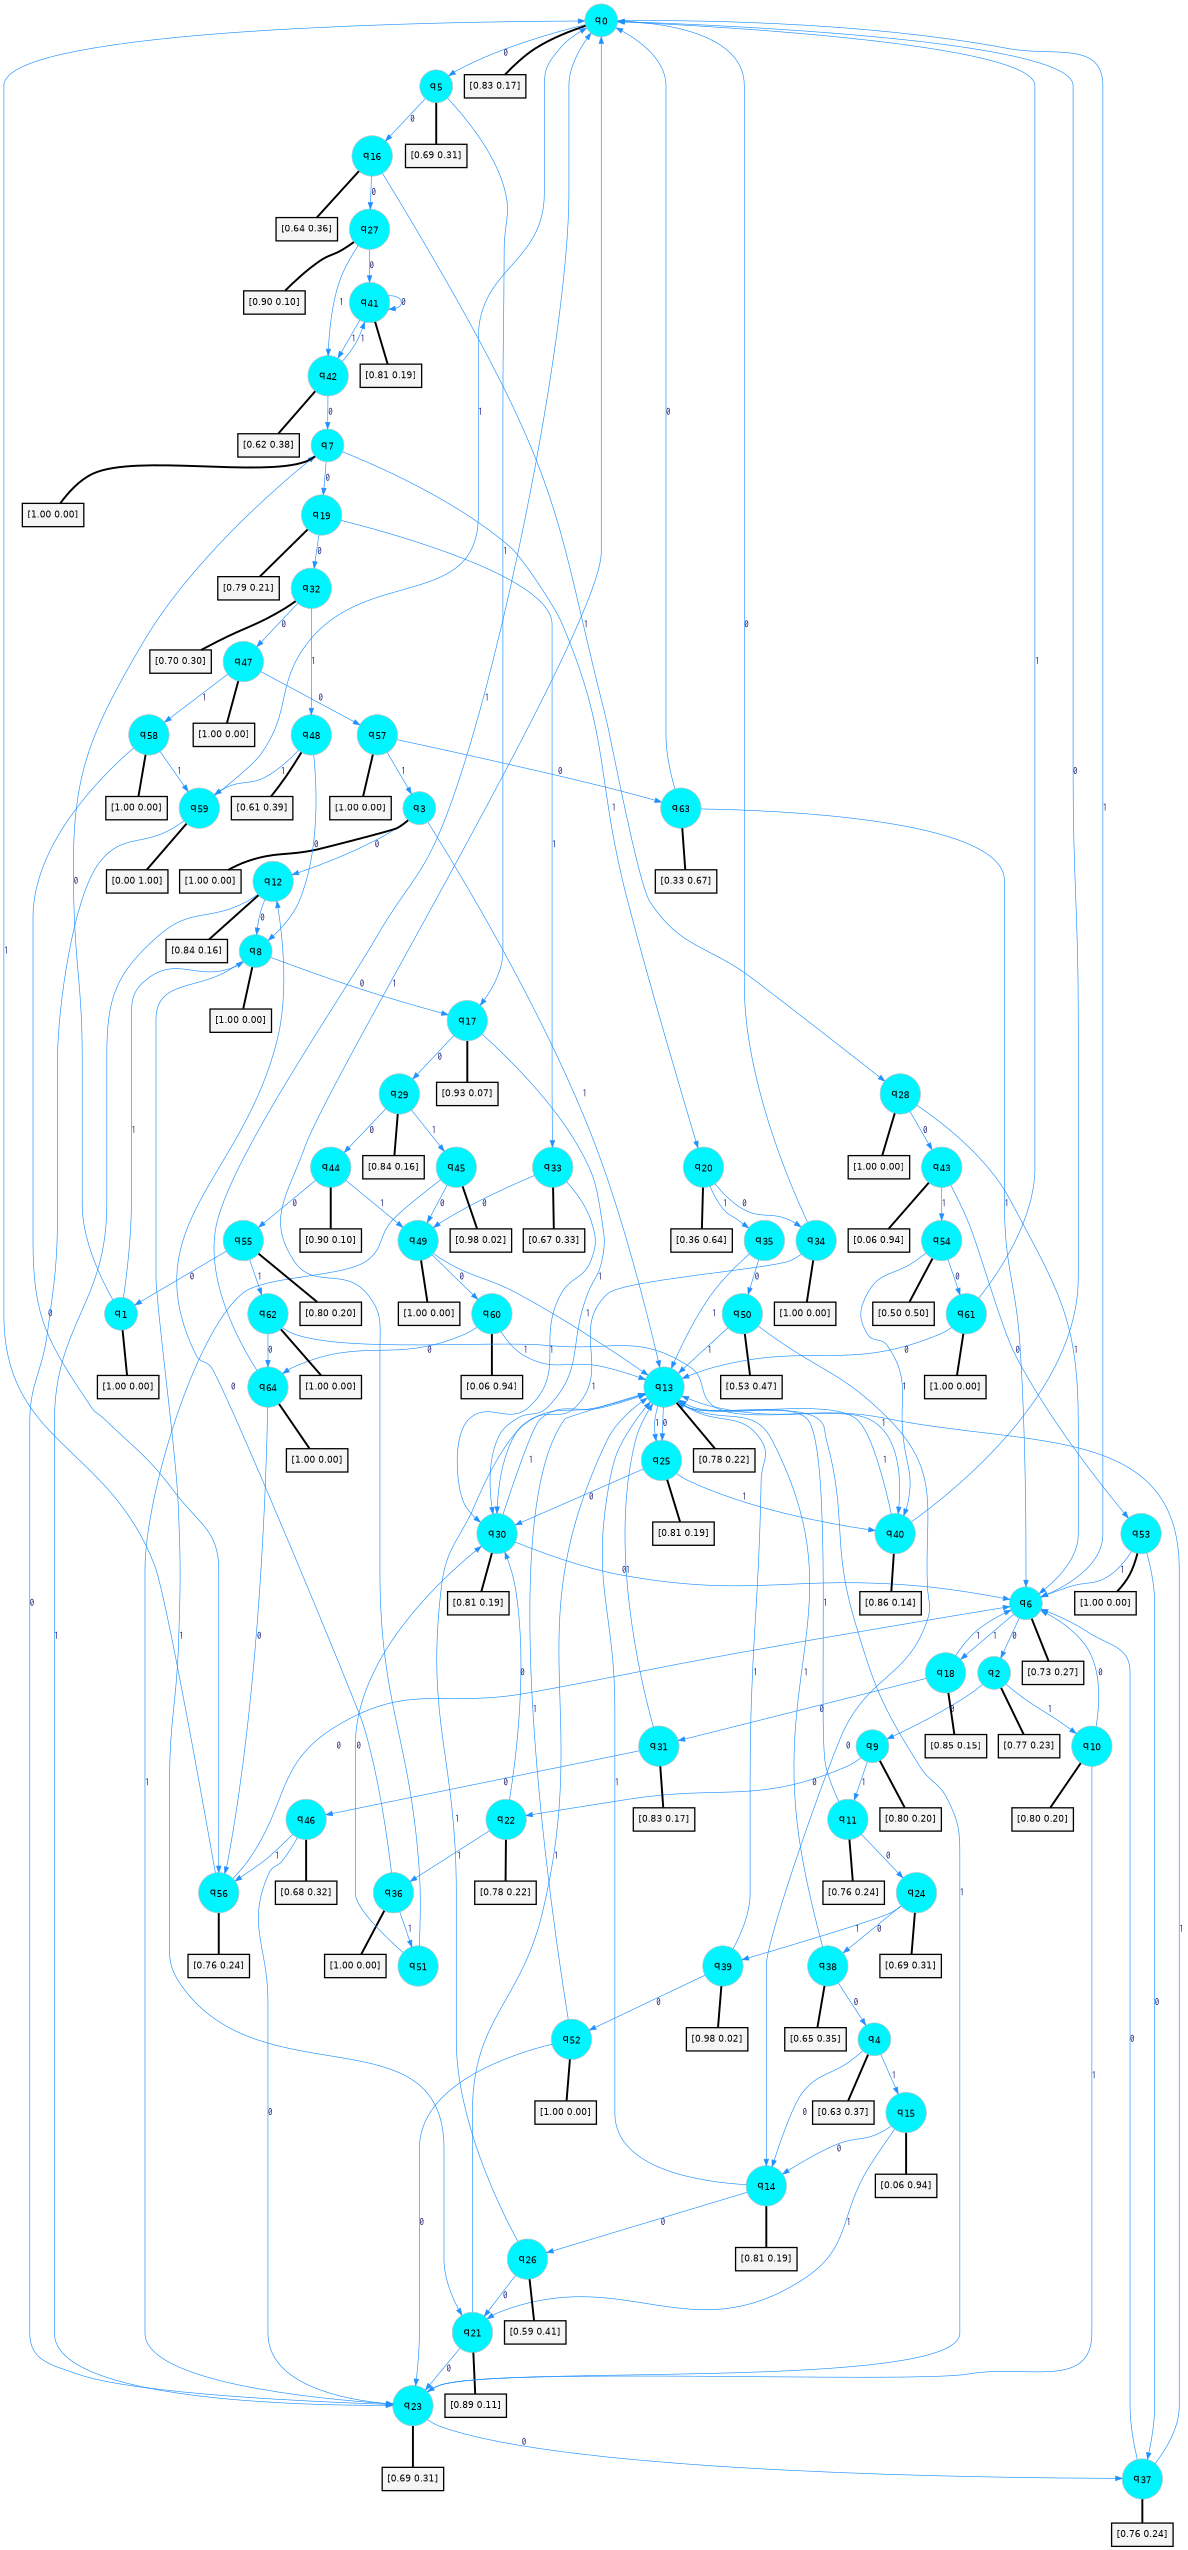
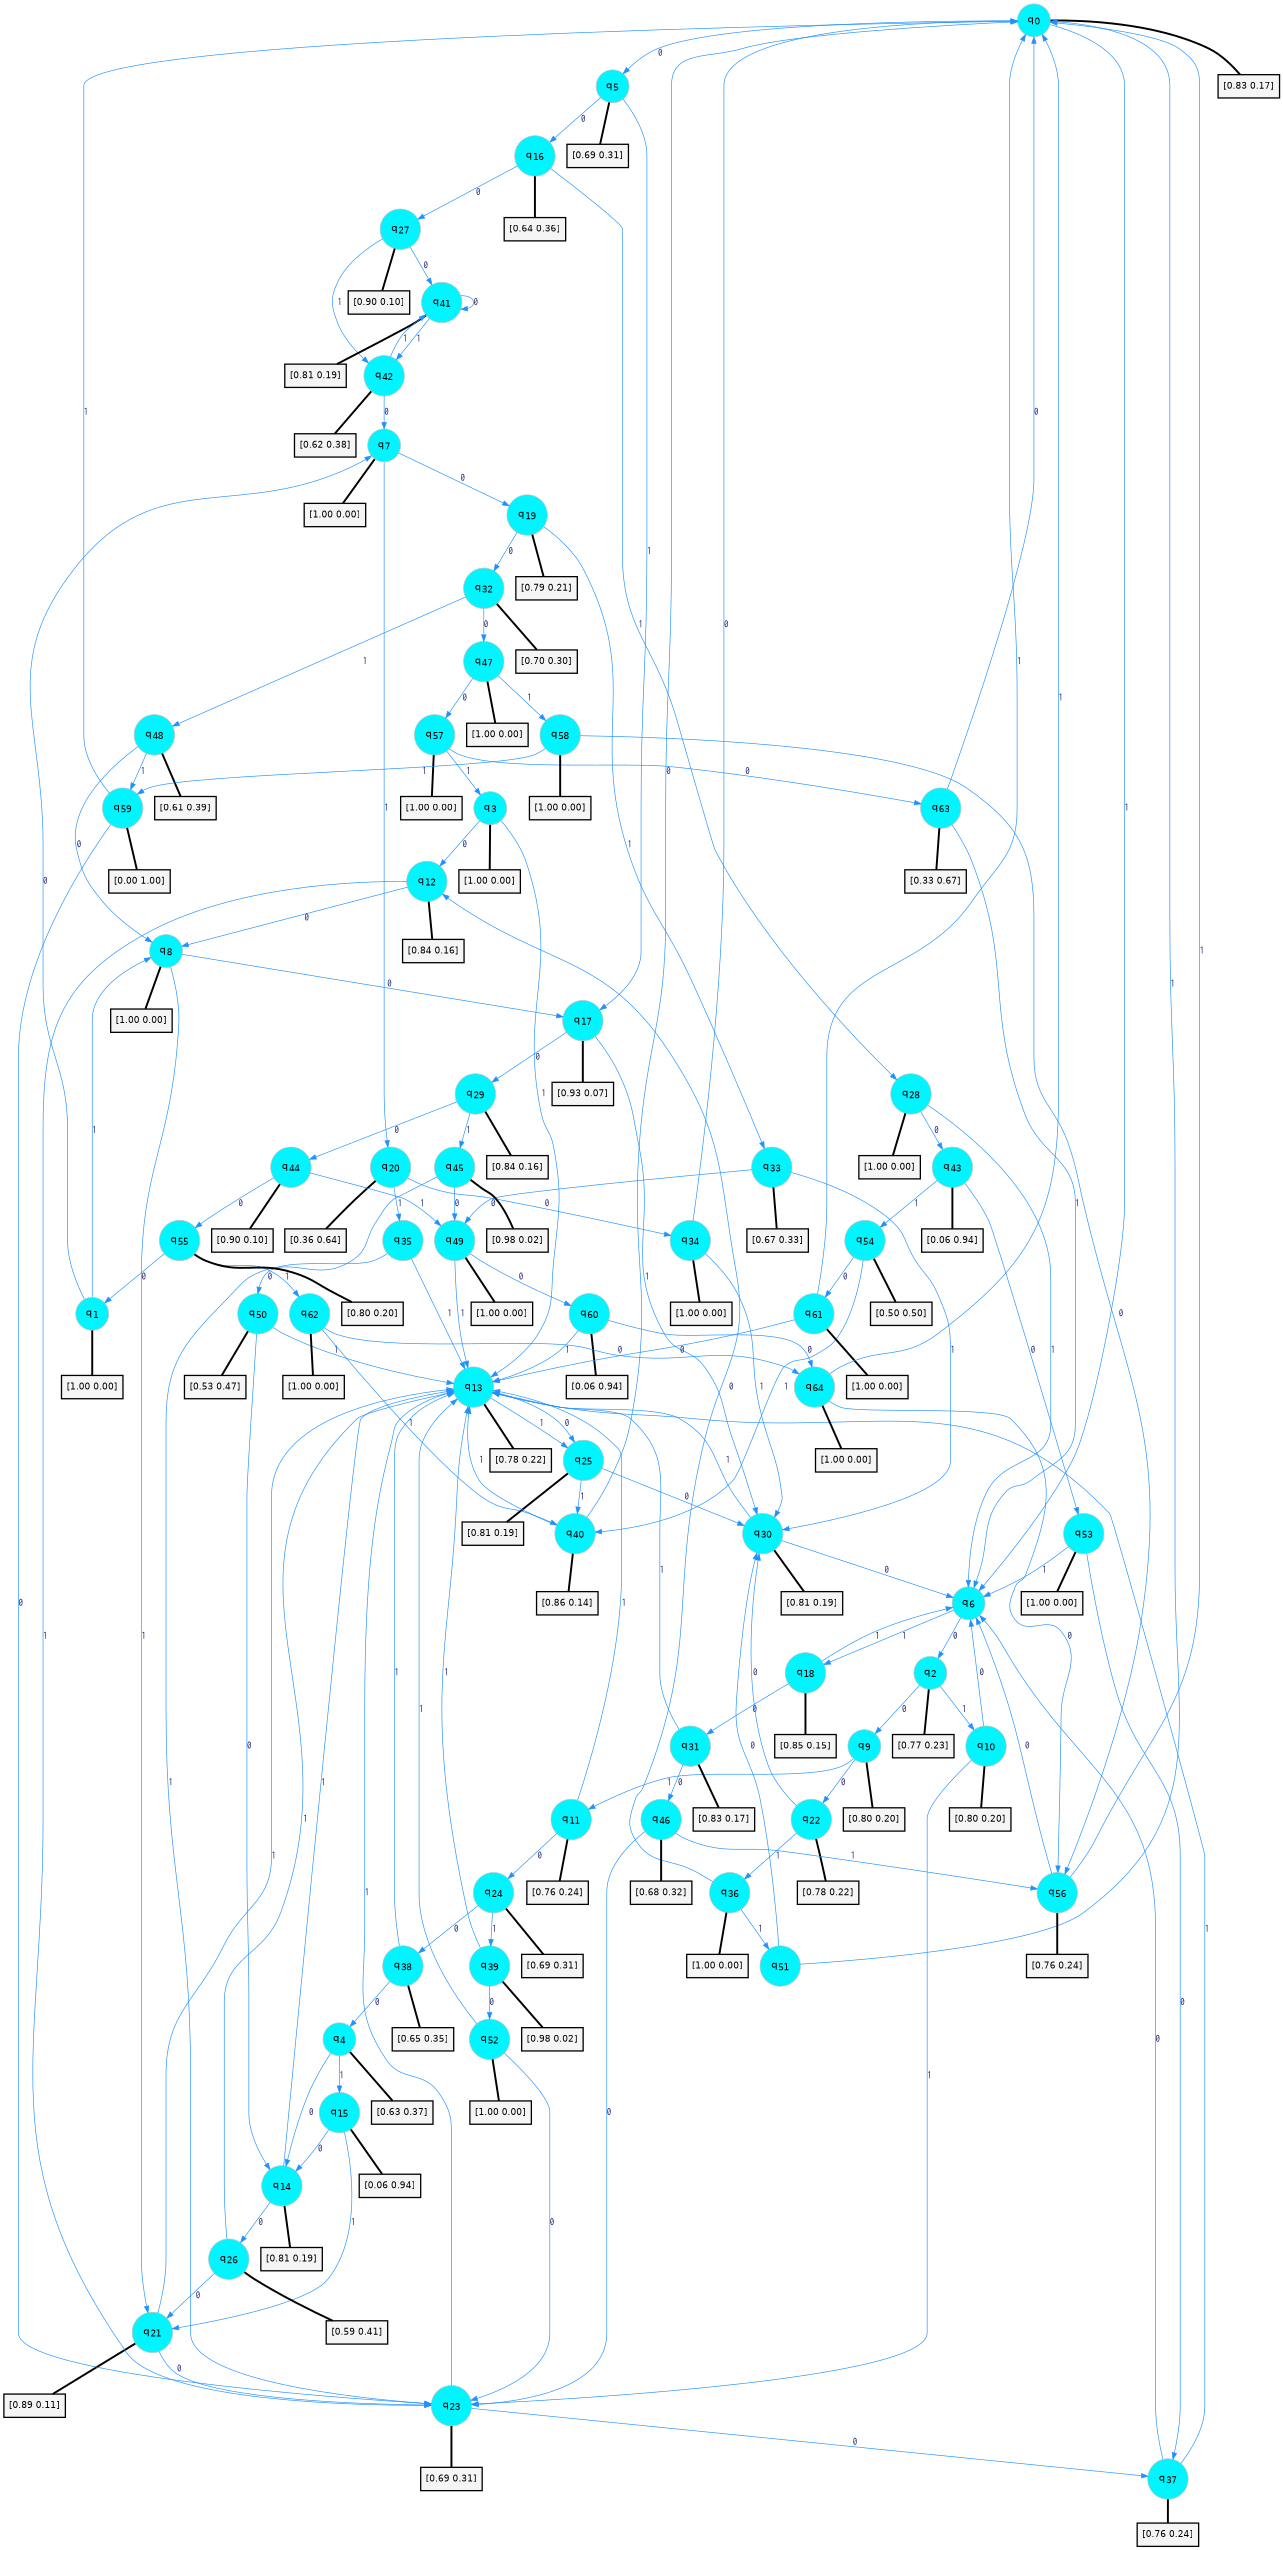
node "[0.73 0.27]": removed
